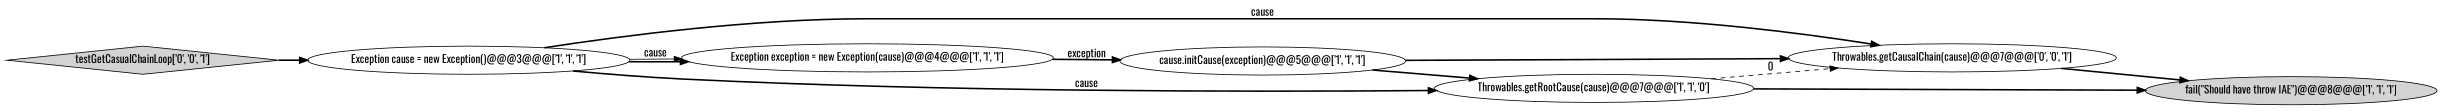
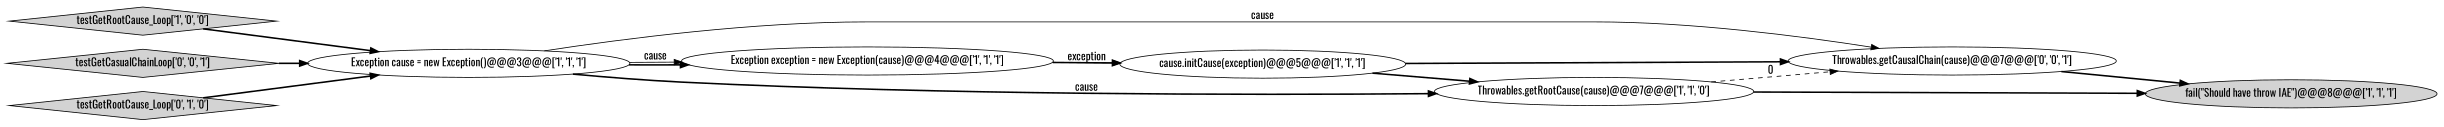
edge "Exception cause = new Exception()@@@3@@@['1', '1', '1']" -> "Throwables.getCausalChain(cause)@@@7@@@['0', '0', '1']": style bold -> solid
node "testGetRootCause_Loop['1', '0', '0']": added
node "testGetRootCause_Loop['0', '1', '0']": added
